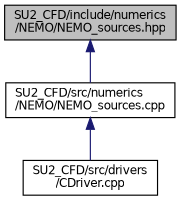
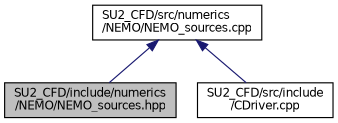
edge "SU2_CFD/src/numerics /NEMO/NEMO_sources.cpp" -> "SU2_CFD/include/numerics /NEMO/NEMO_sources.hpp": reversed
node "SU2_CFD/src/drivers /CDriver.cpp": label "SU2_CFD/src/drivers /CDriver.cpp" -> "SU2_CFD/src/include /CDriver.cpp"
